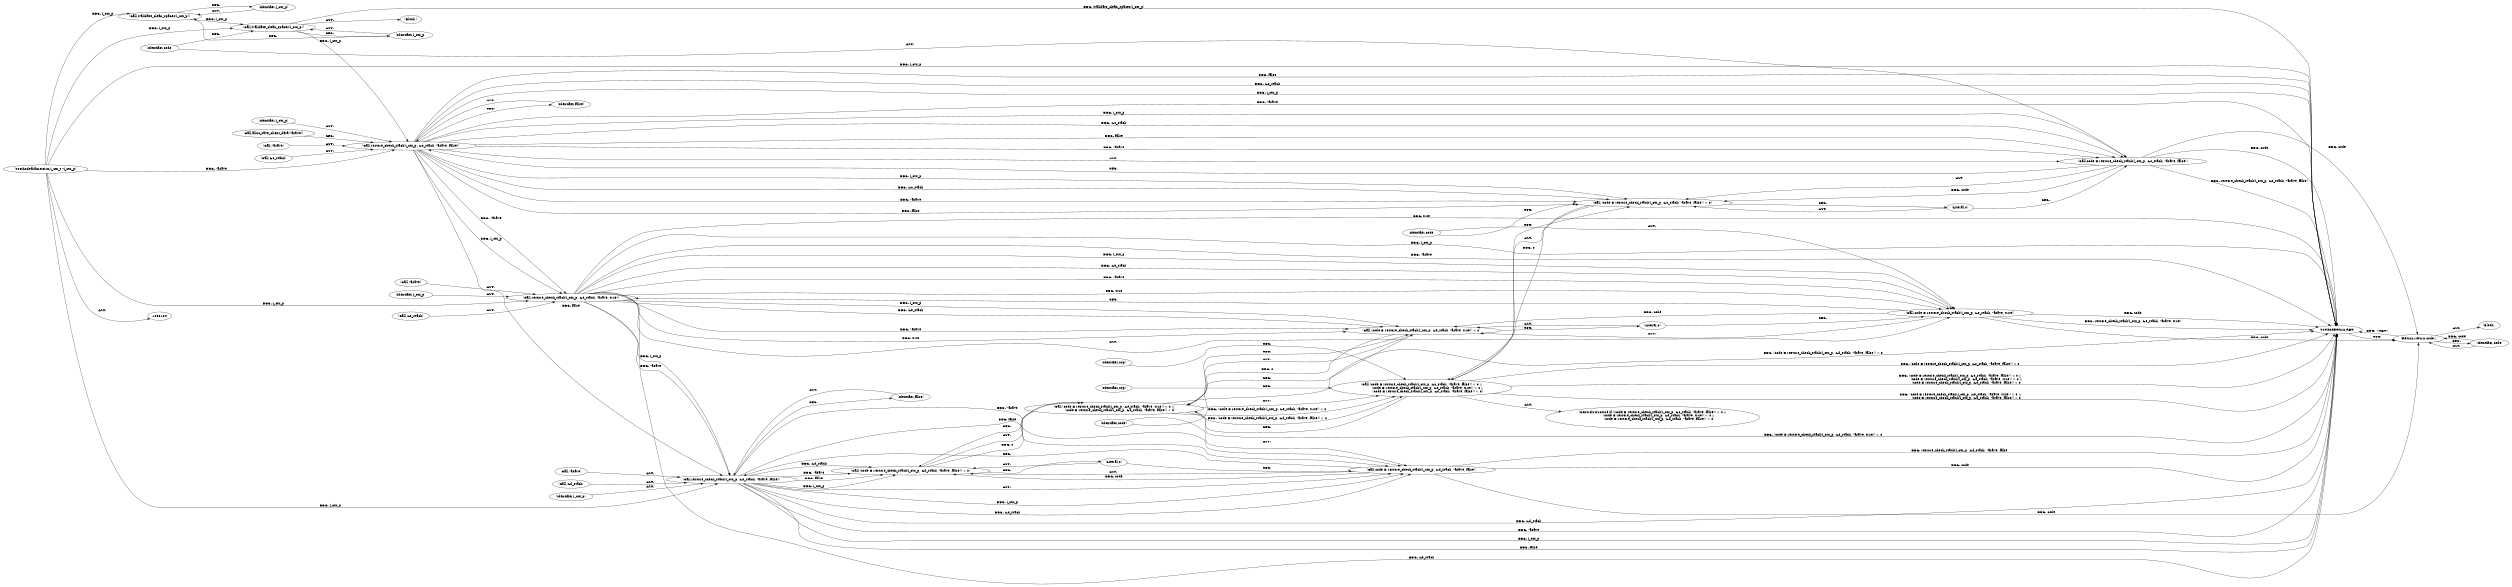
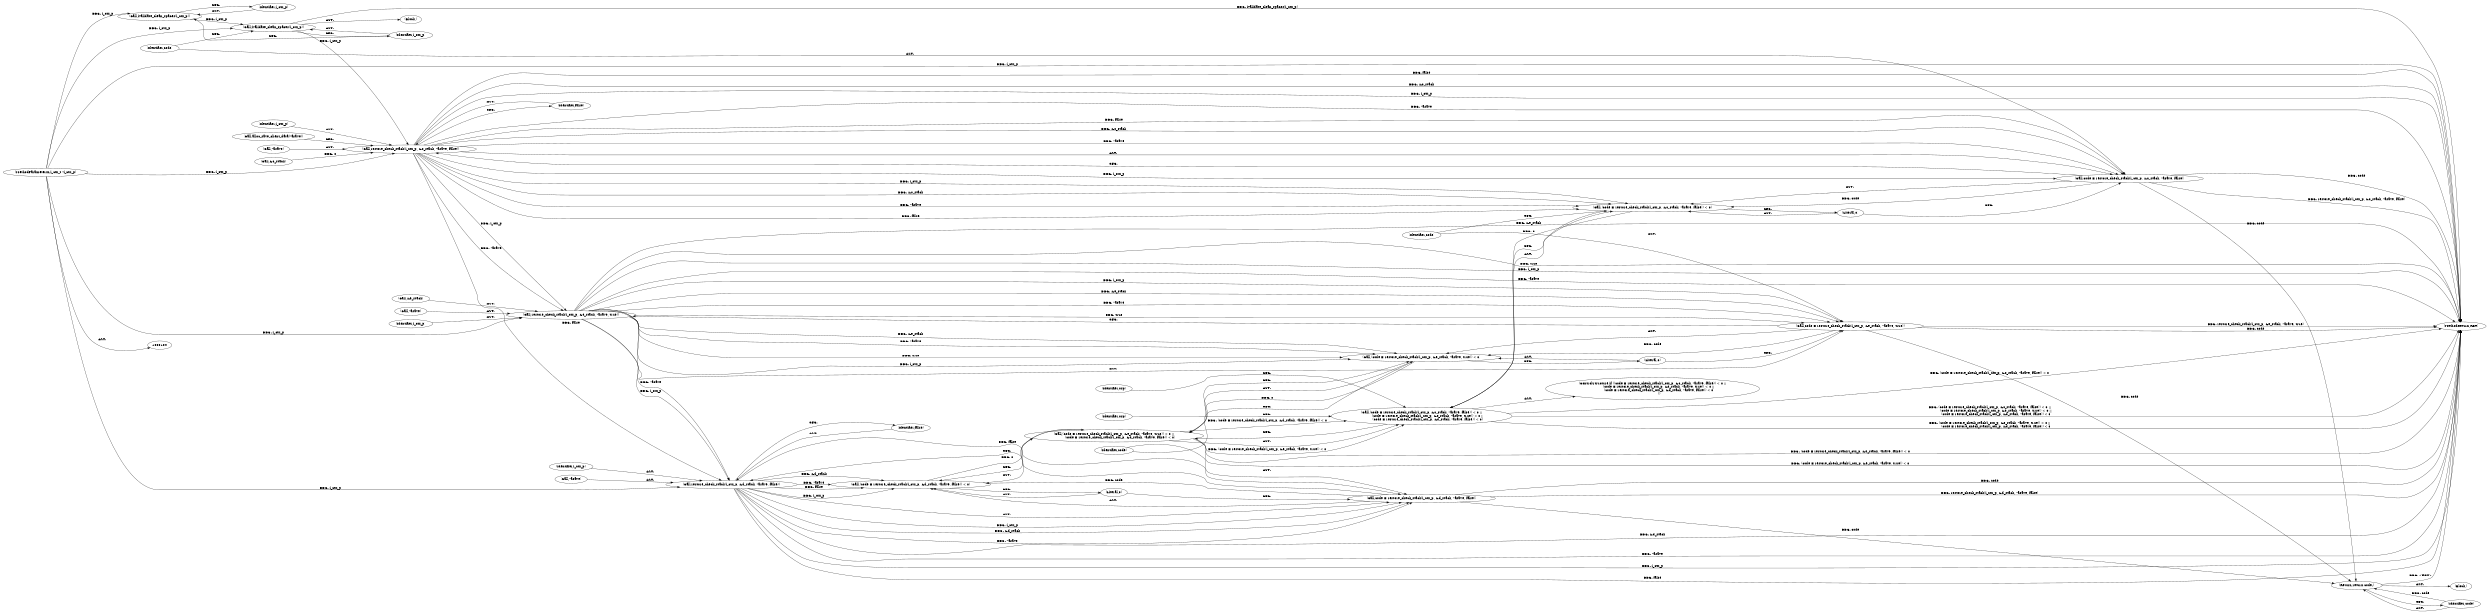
edge "(Call,&o_stack)" -> "(Call,restore_check_stack(i_ctx_p, &o_stack, *asave, false))": label "AST: " -> "DDG: 0"
edge "(MethodParameterIn,i_ctx_t *i_ctx_p)" -> "(Call,restore_check_stack(i_ctx_p, &o_stack, *asave, false))": label "DDG: *asave" -> "DDG: i_ctx_p"
edge "(MethodReturn,RET)" -> "(Return,return code;)": removed, label "CFG:"
node "(Call,&d_stack)": removed
